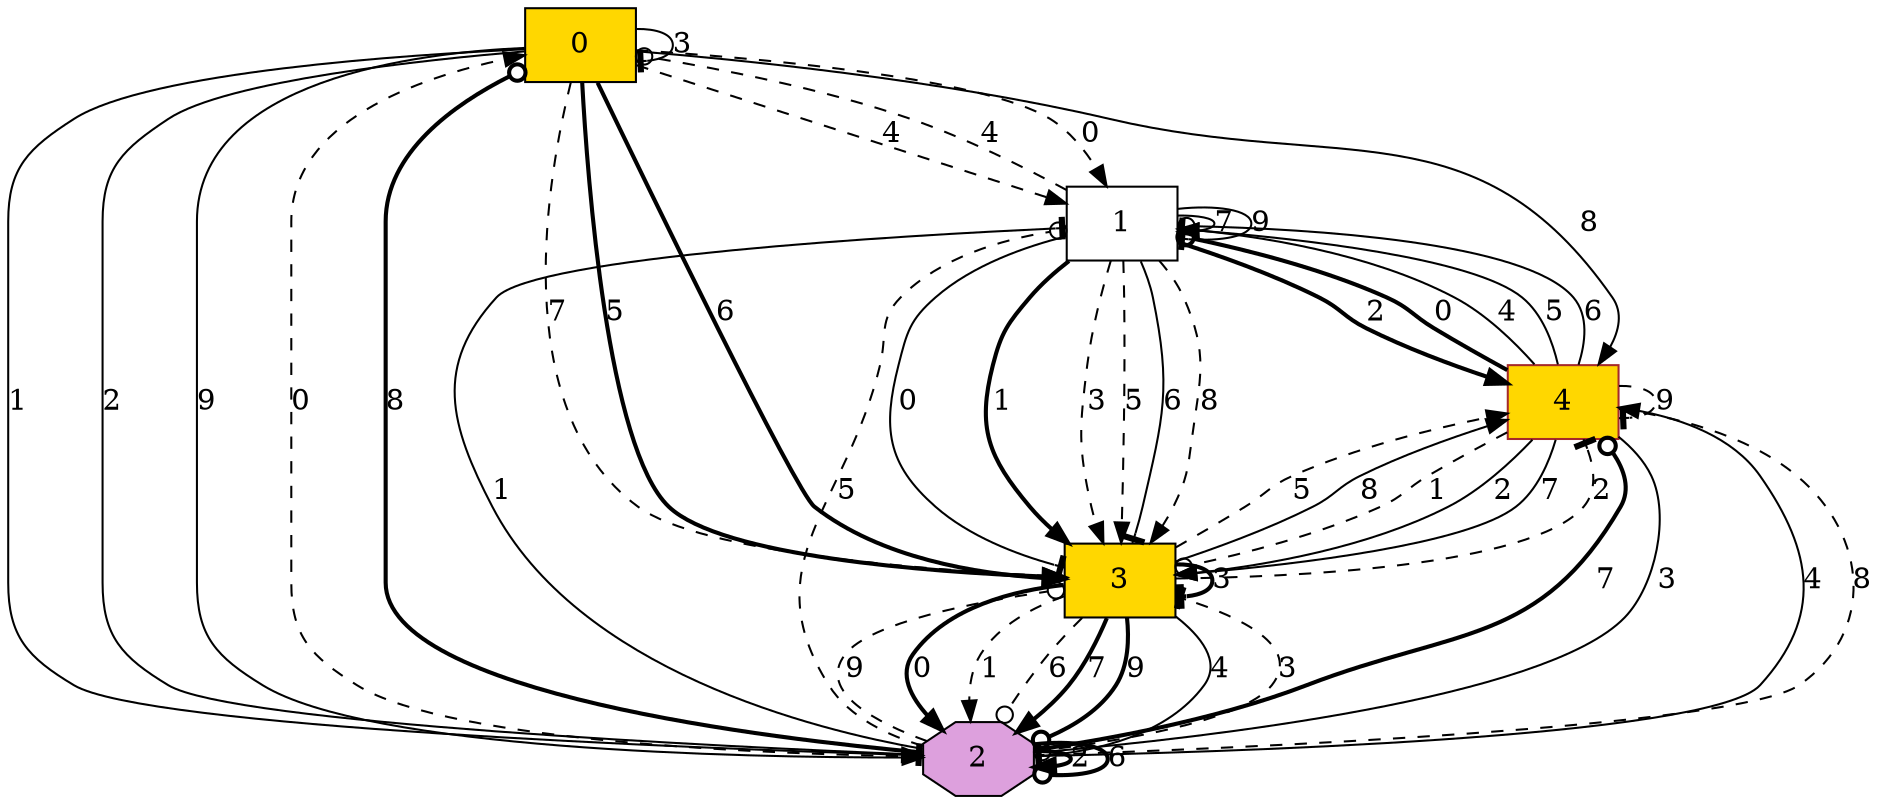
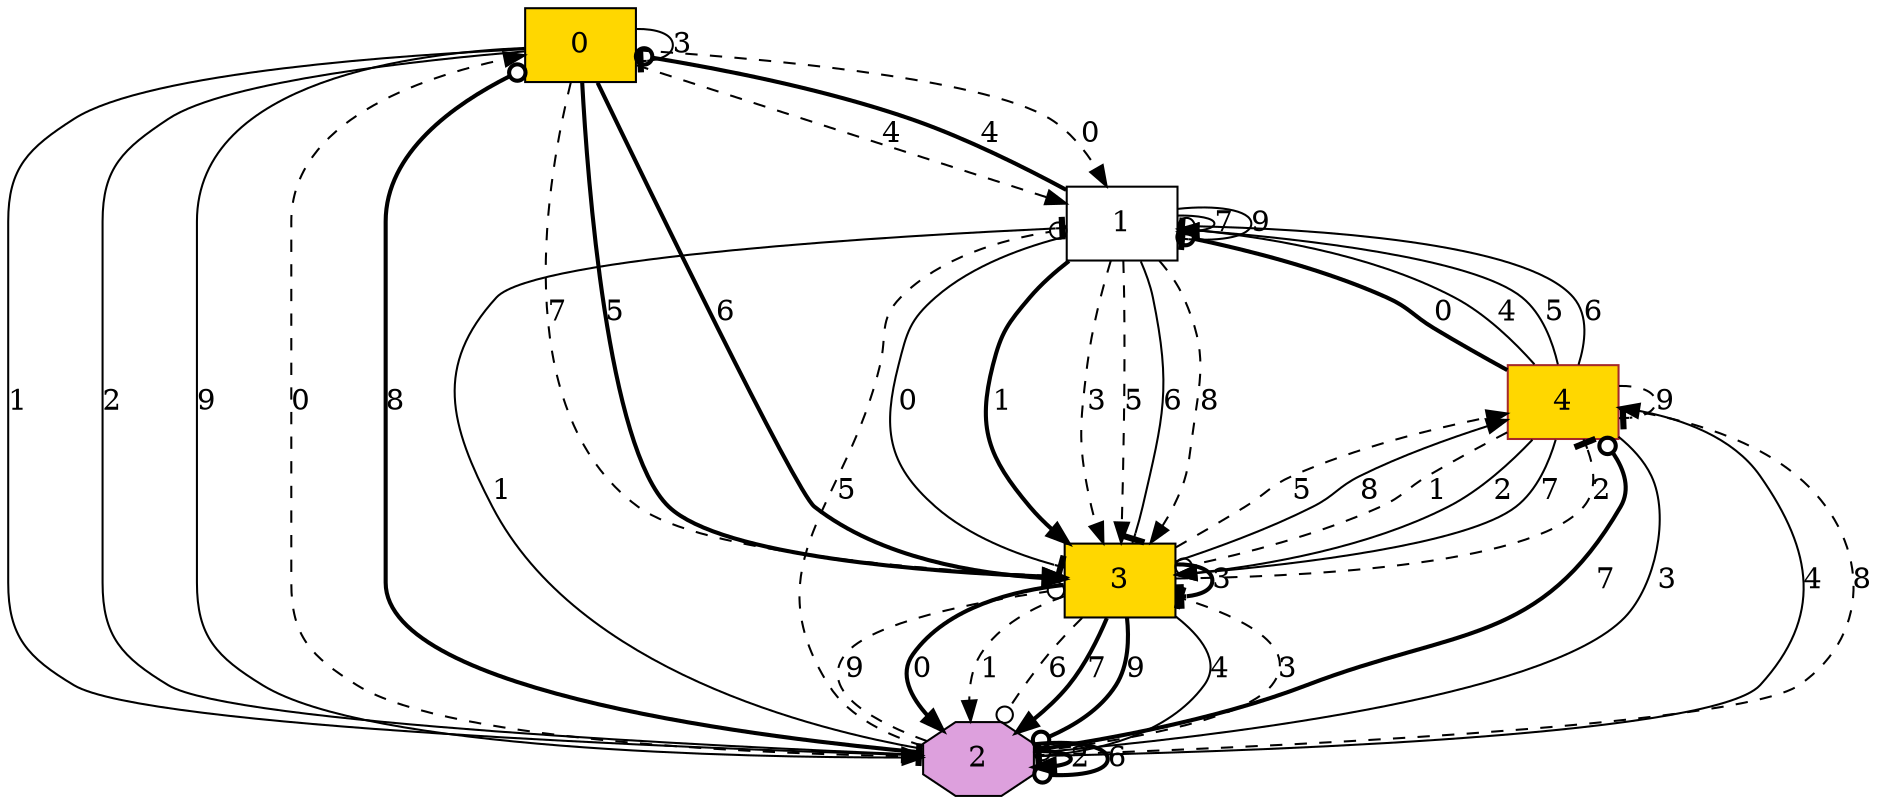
edge "1" -> "0": style dashed -> bold
edge "0" -> "4": removed, label "8"
edge "1" -> "4": removed, label "2"
